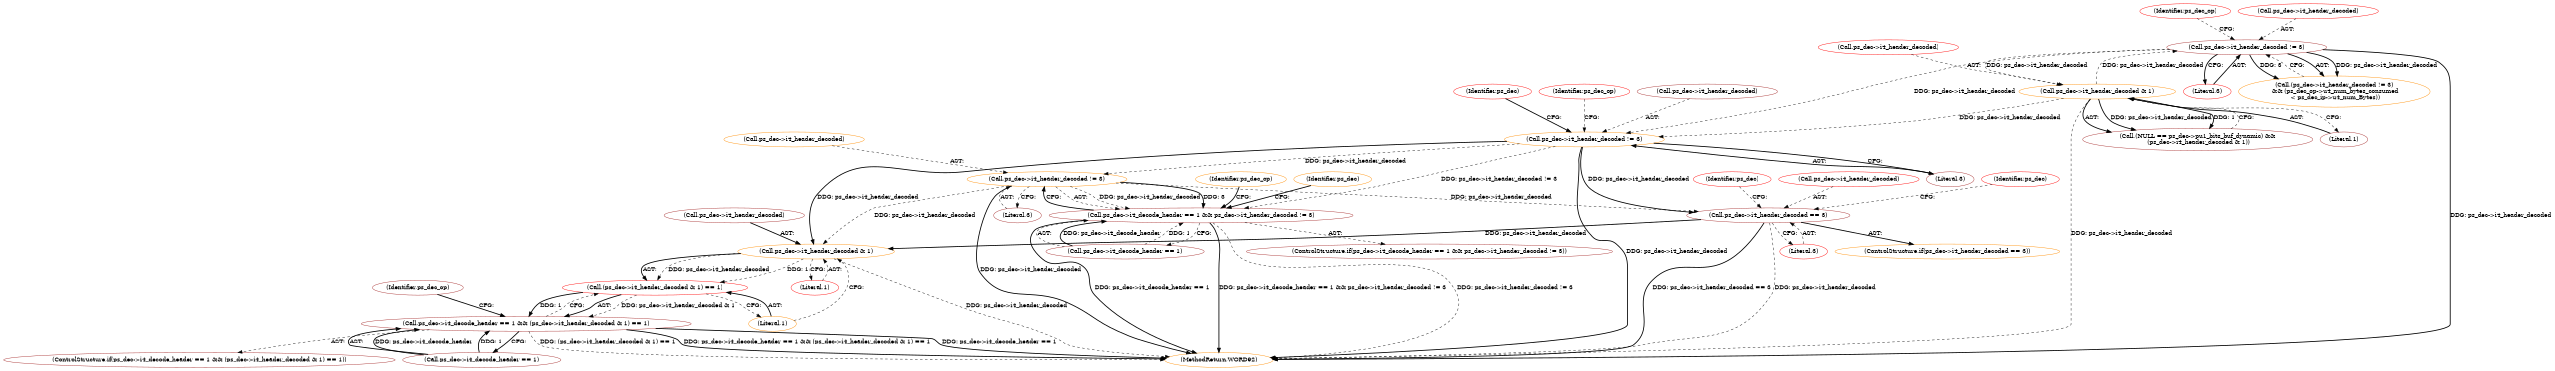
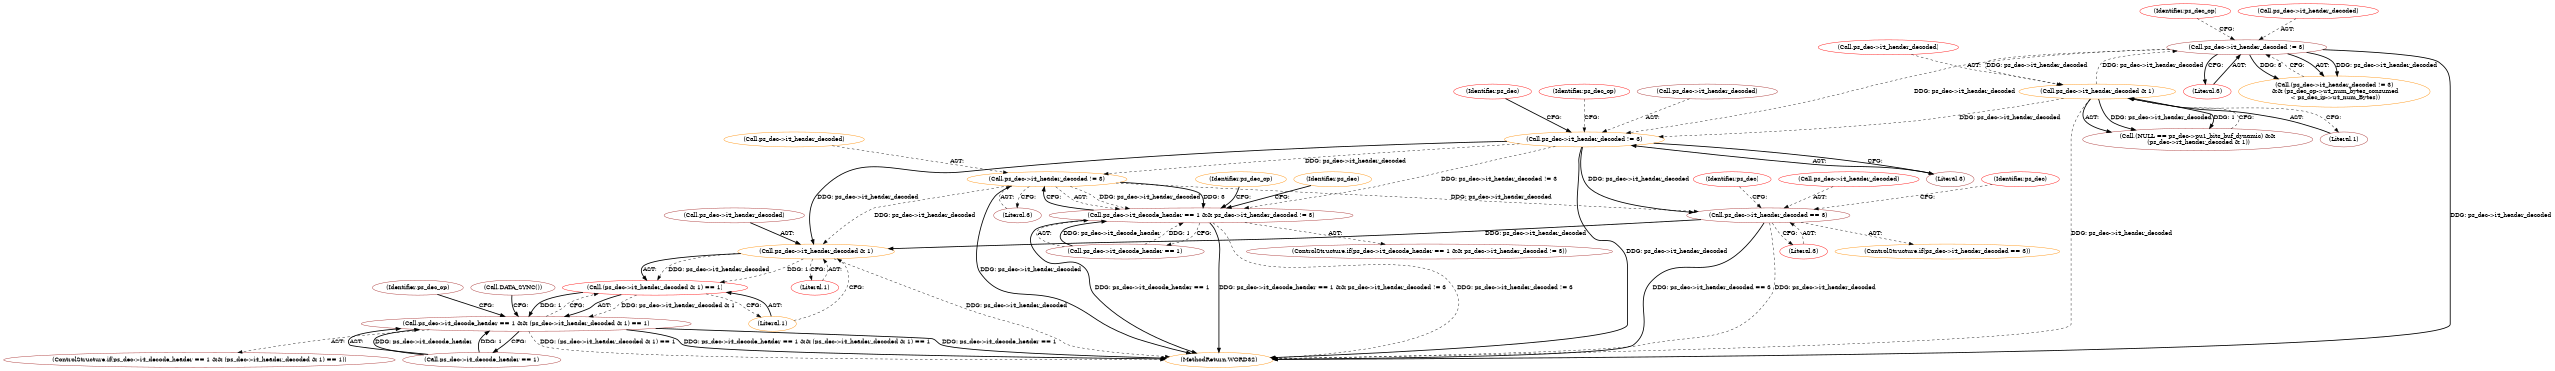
edge "(Call,ps_dec->i4_header_decoded == 3)" -> "(ControlStructure,if(ps_dec->i4_header_decoded == 3))": style bold -> dashed
node "(Call,DATA_SYNC())": added
node "(MethodReturn,WORD92)": label "(MethodReturn,WORD92)" -> "(MethodReturn,WORD32)"
